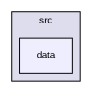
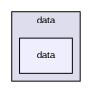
cluster "src": label "src" -> "data"
